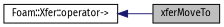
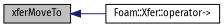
edge "xferMoveTo" -> "Foam::Xfer::operator->": reversed
